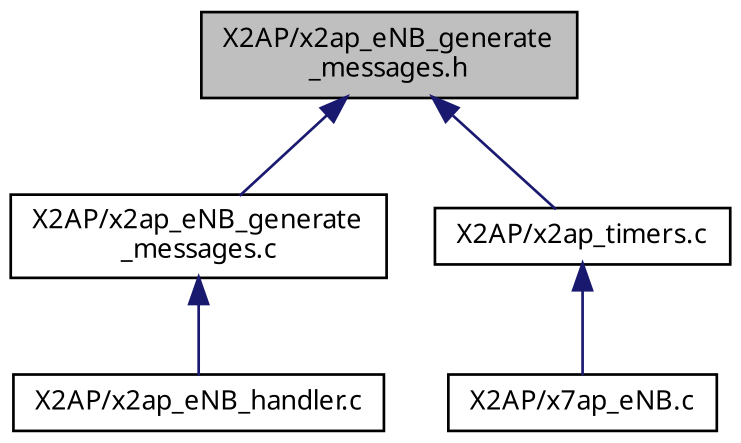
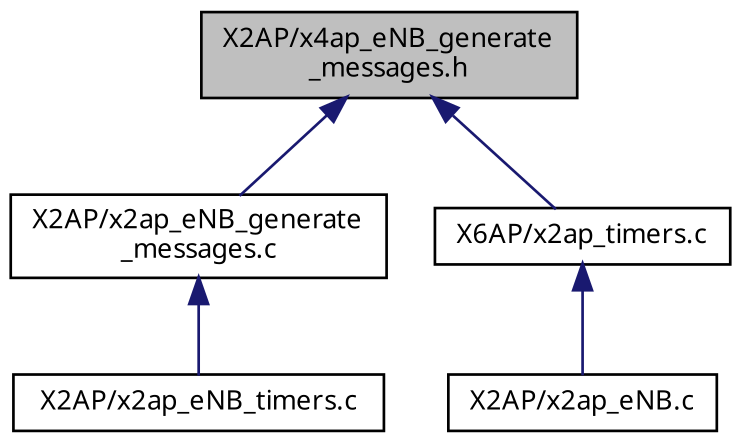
node "X2AP/x2ap_eNB_generate _messages.h": label "X2AP/x2ap_eNB_generate _messages.h" -> "X2AP/x4ap_eNB_generate _messages.h"
node "X2AP/x2ap_timers.c": label "X2AP/x2ap_timers.c" -> "X6AP/x2ap_timers.c"
node "X2AP/x2ap_eNB_handler.c": label "X2AP/x2ap_eNB_handler.c" -> "X2AP/x2ap_eNB_timers.c"
node "X2AP/x7ap_eNB.c": label "X2AP/x7ap_eNB.c" -> "X2AP/x2ap_eNB.c"
